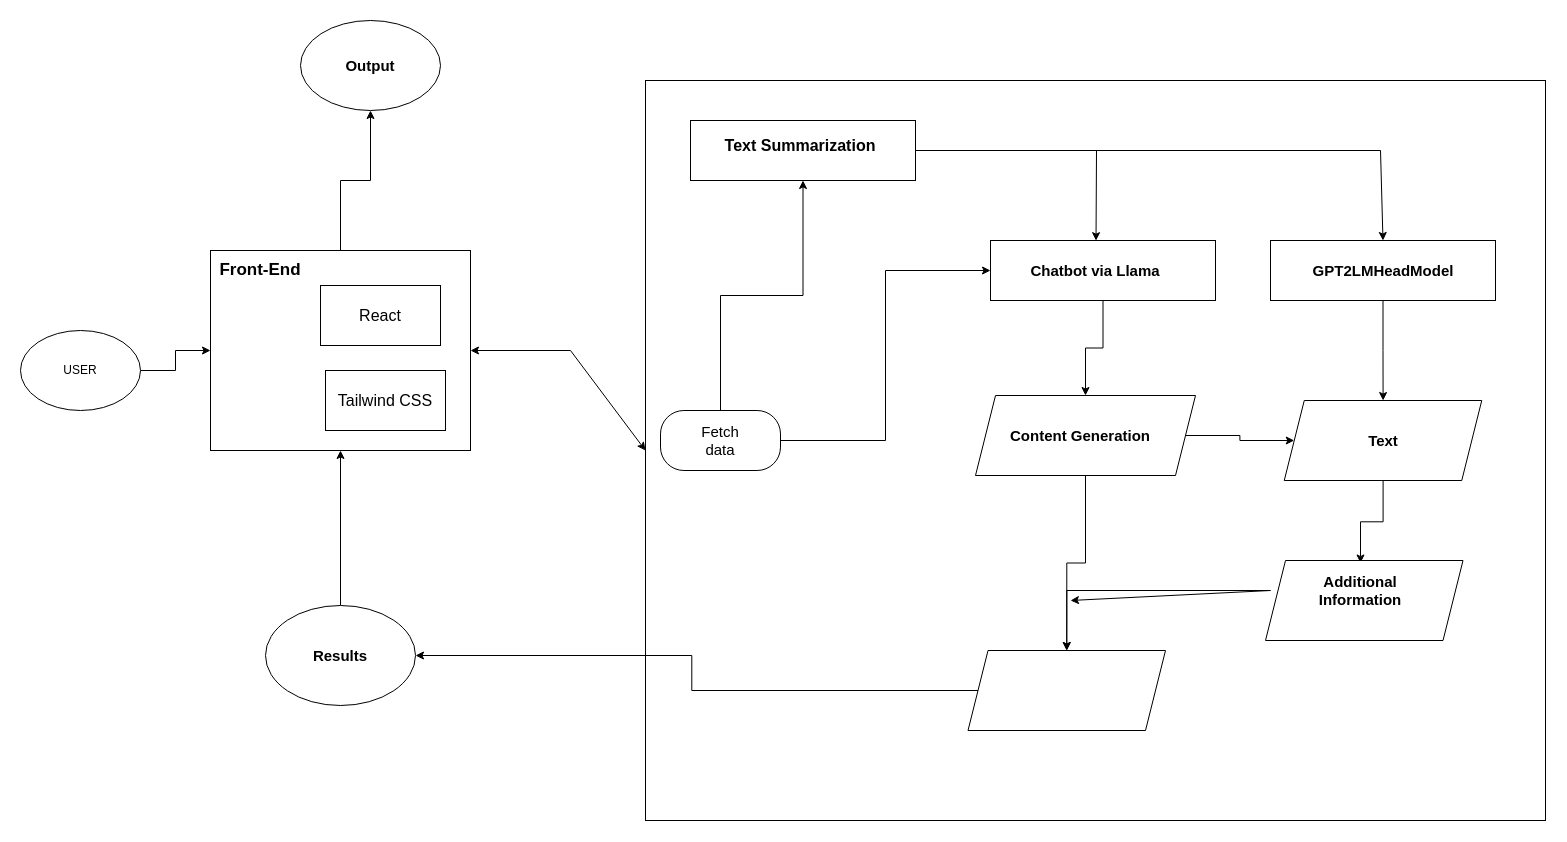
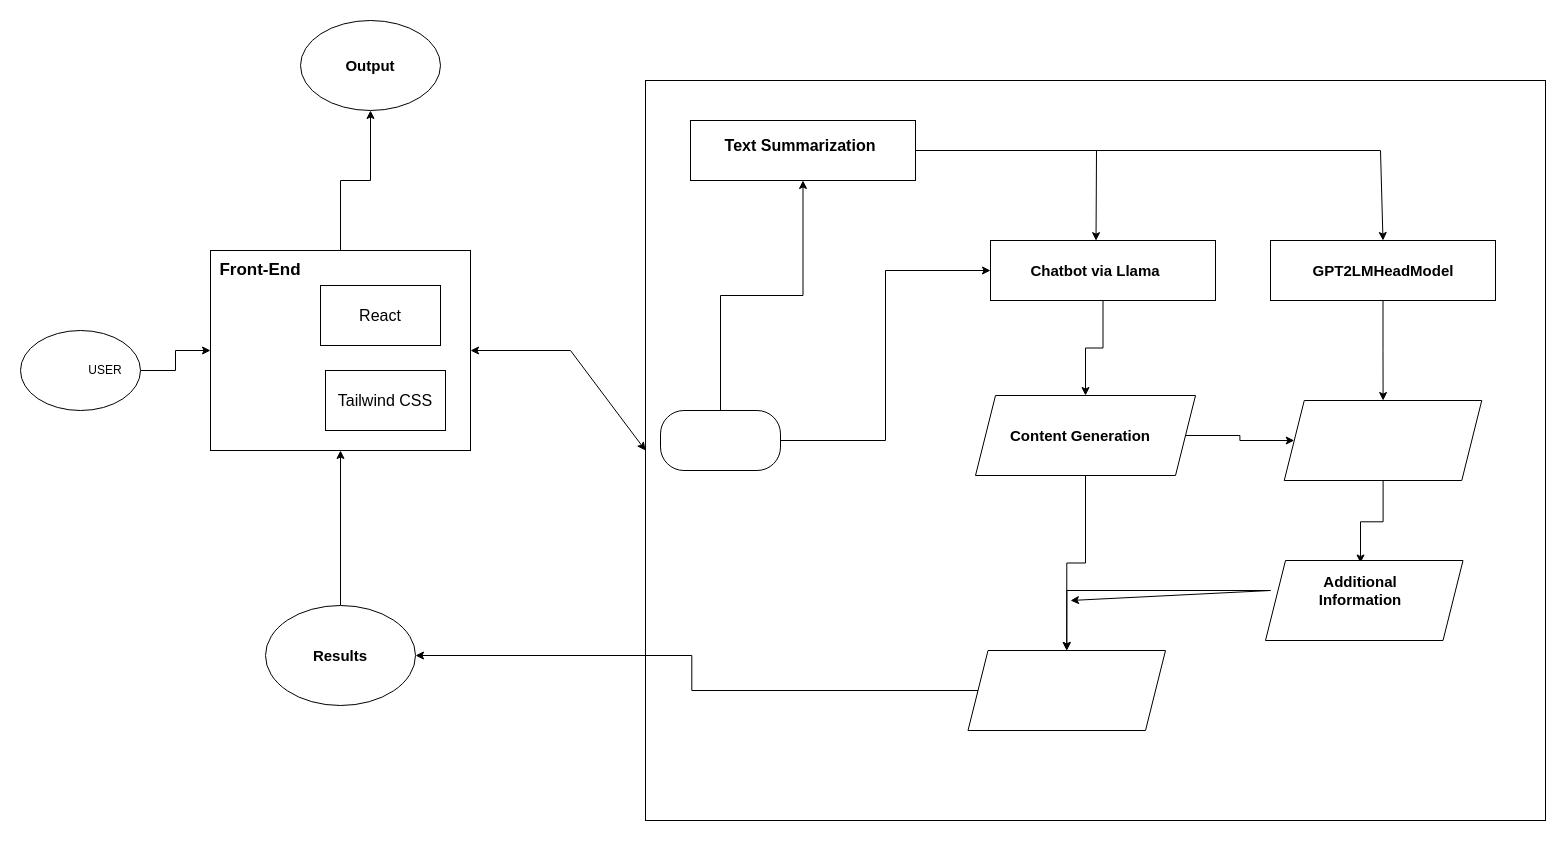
node "USER": moved (81, 371) -> (106, 371)
node "Fetch data": removed
node "Text": removed
